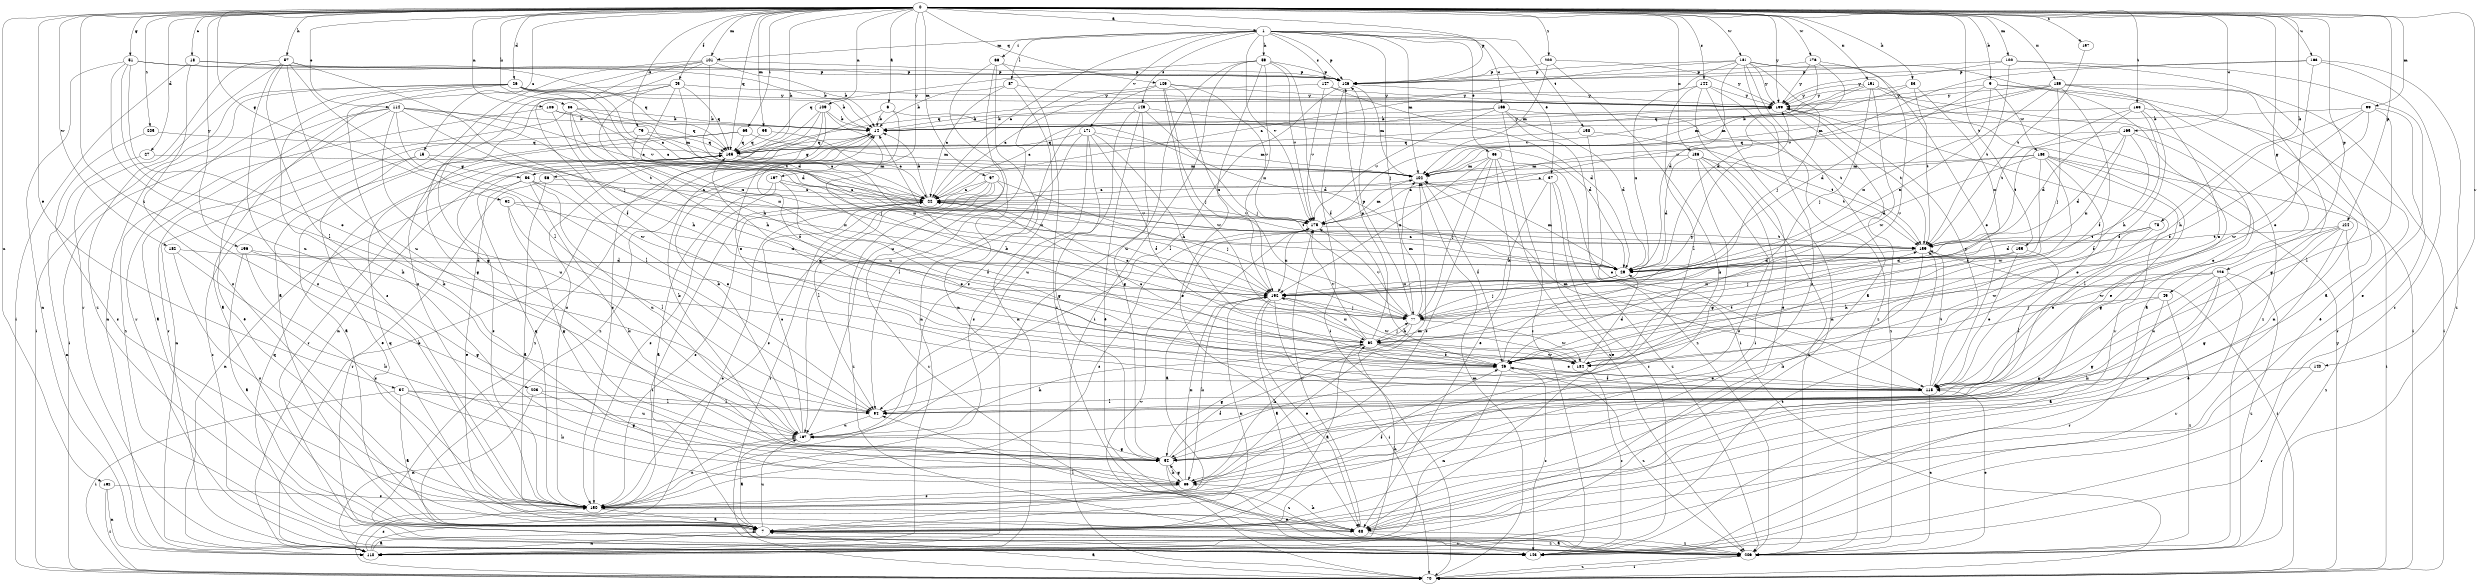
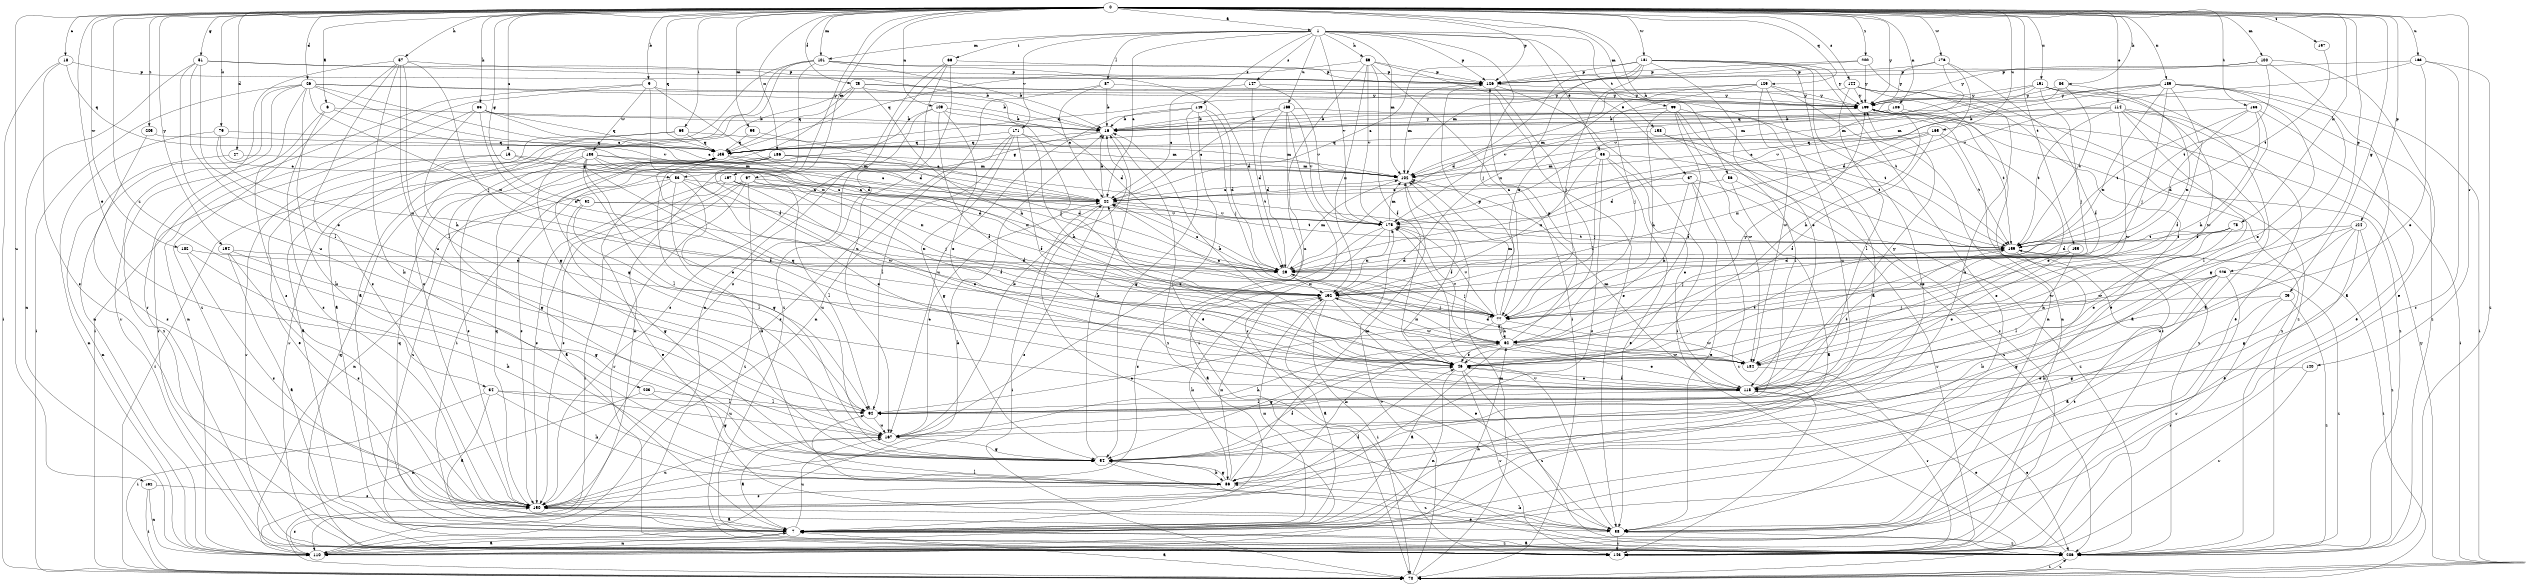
node "14": label "14" -> "16"
edge "176" -> "46": label "v" -> "f"
node "196": label "196" -> "194"
edge "114" -> "167": removed, label "u"
